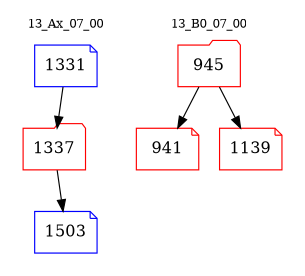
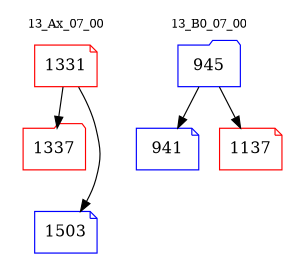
node "1331": color blue -> red
node "945": color red -> blue
node "941": color red -> blue
node "1139": label "1139" -> "1137"
edge "1337" -> "1503": now "1331" -> "1503"
